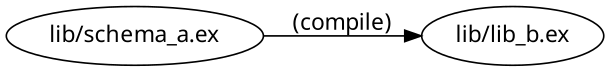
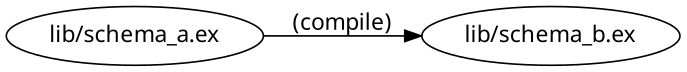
node "lib/lib_b.ex": label "lib/lib_b.ex" -> "lib/schema_b.ex"
